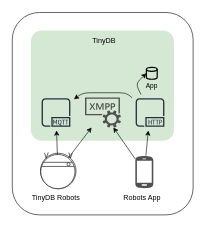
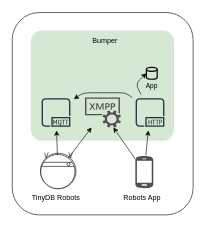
node "TinyDB": label "TinyDB" -> "Bumper"
